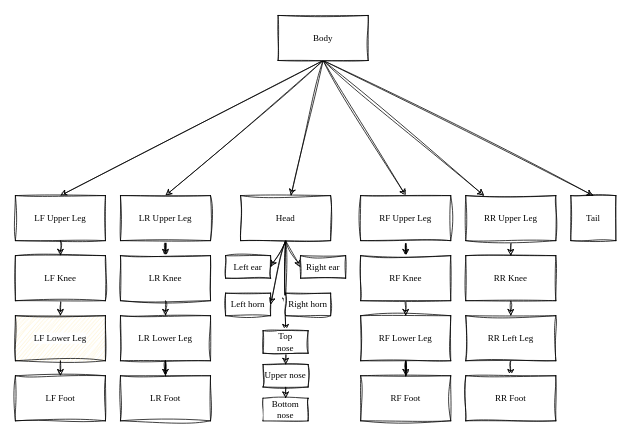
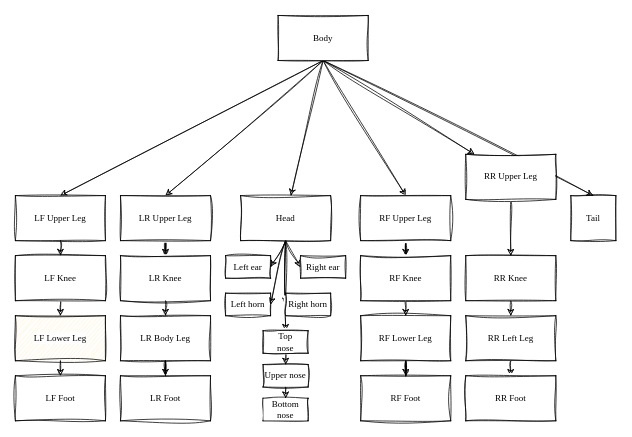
node "RR Upper Leg": moved (510, 218) -> (510, 177)
node "LR Lower Leg": label "LR Lower Leg" -> "LR Body Leg"
